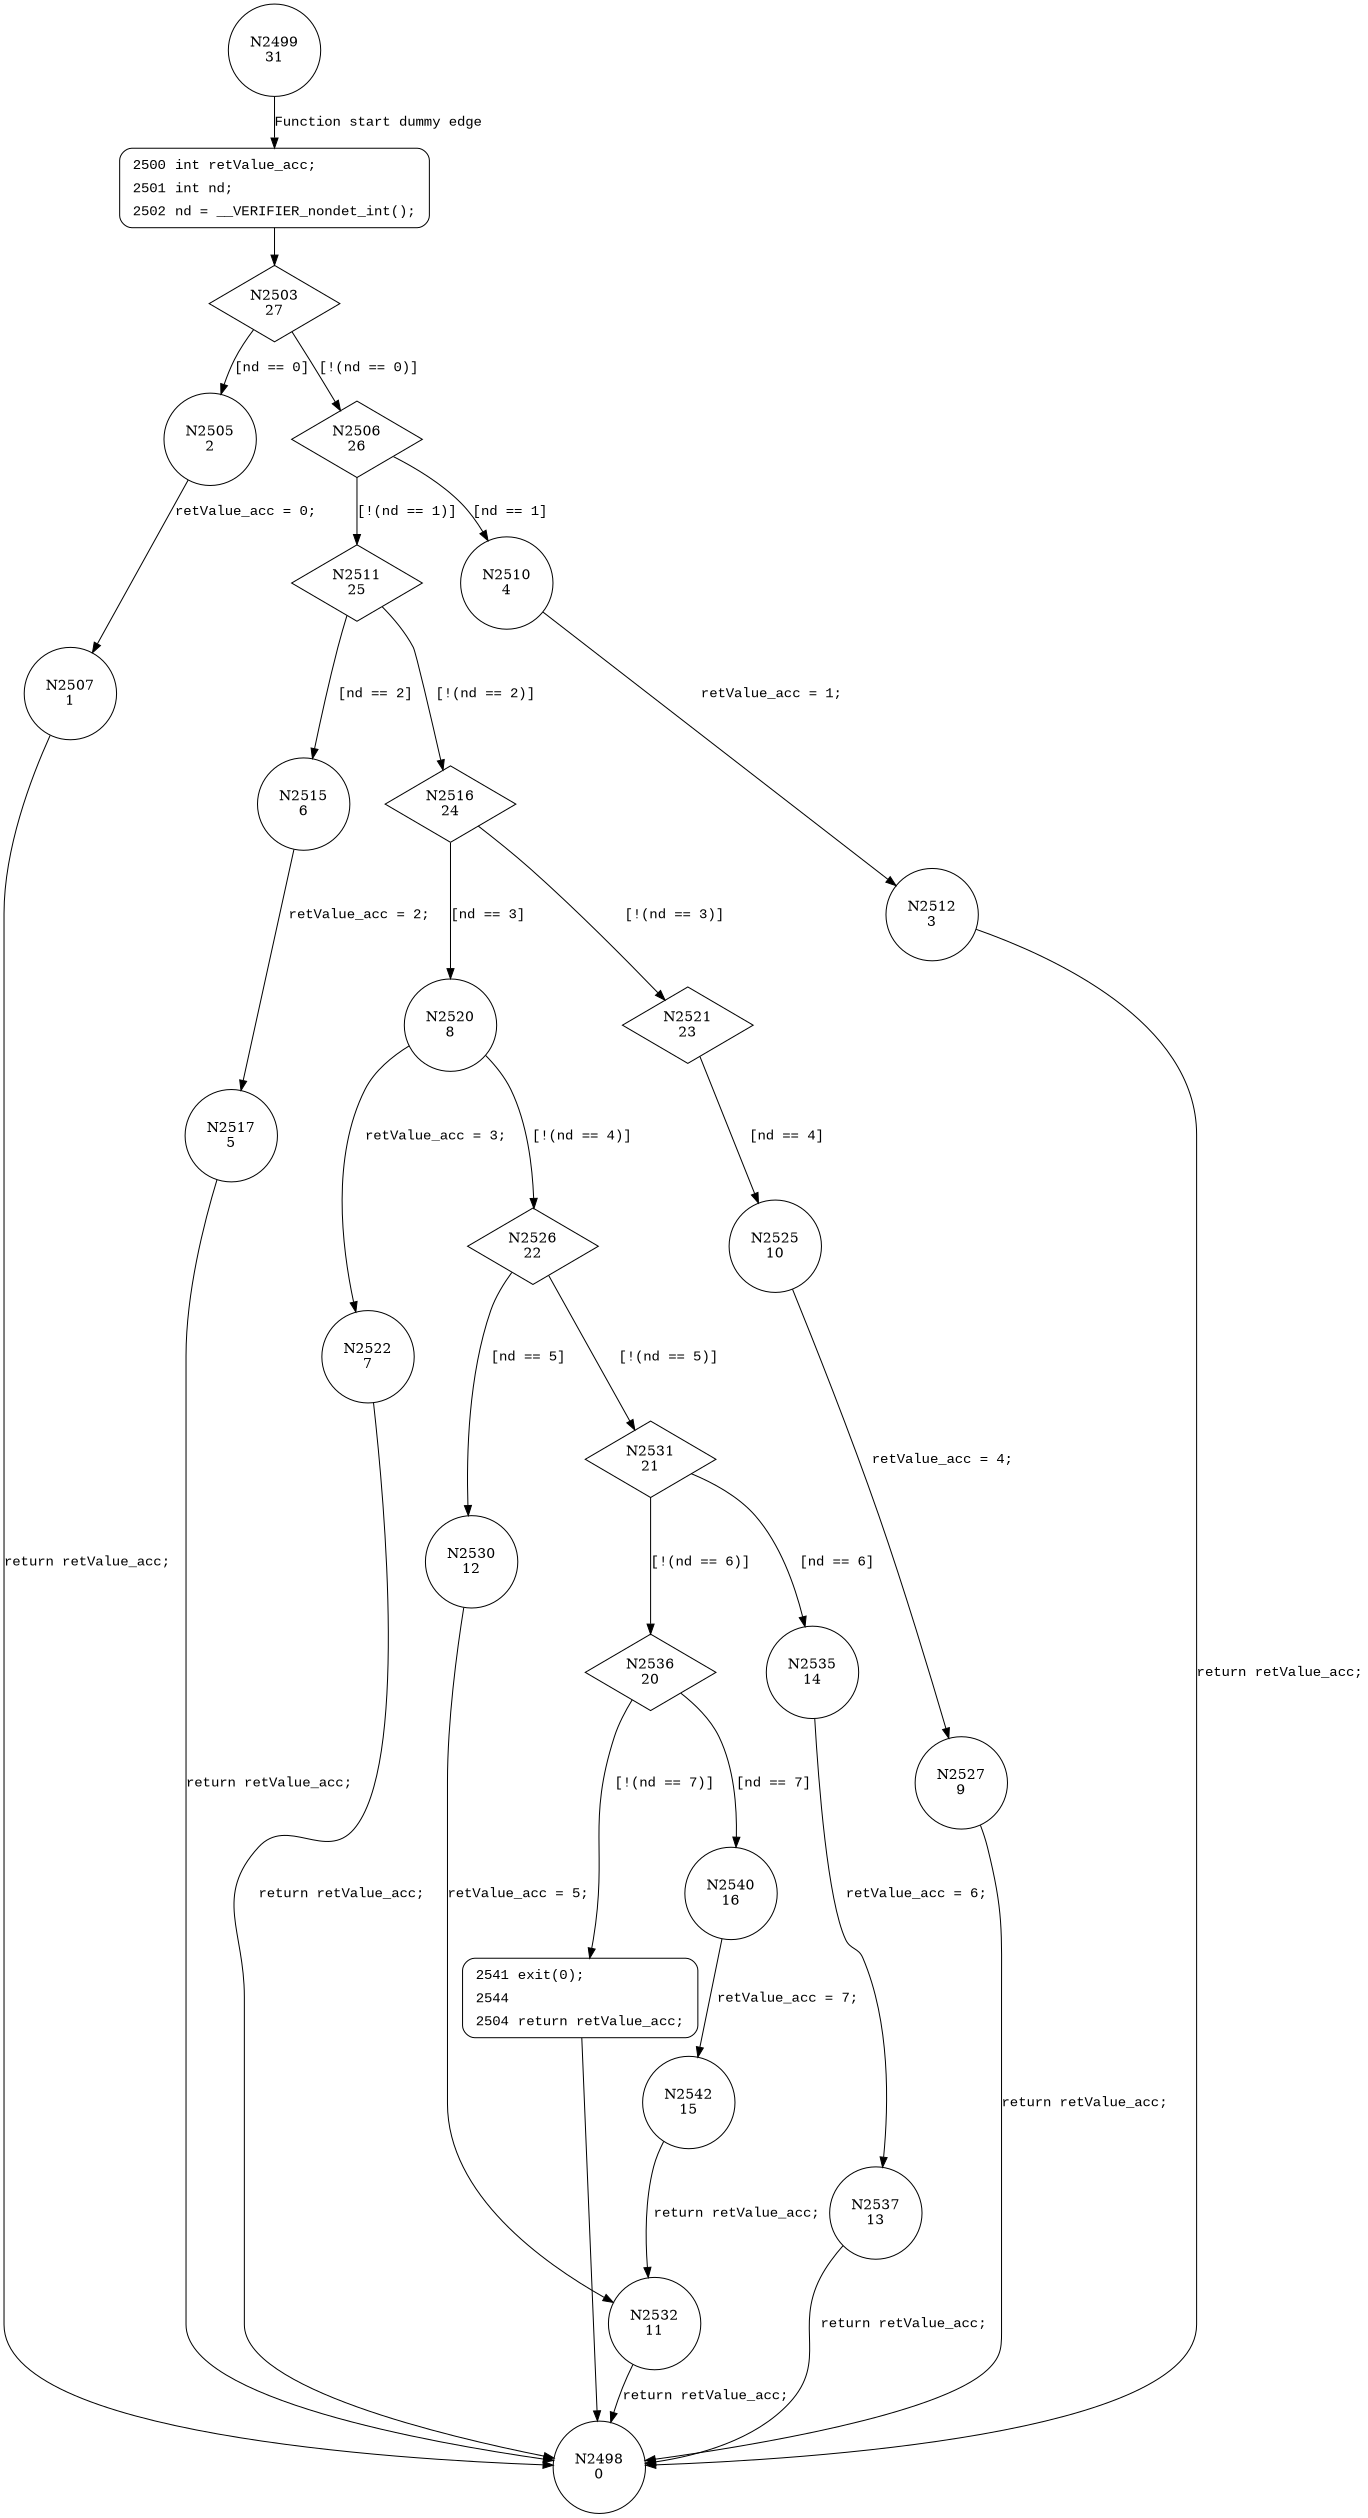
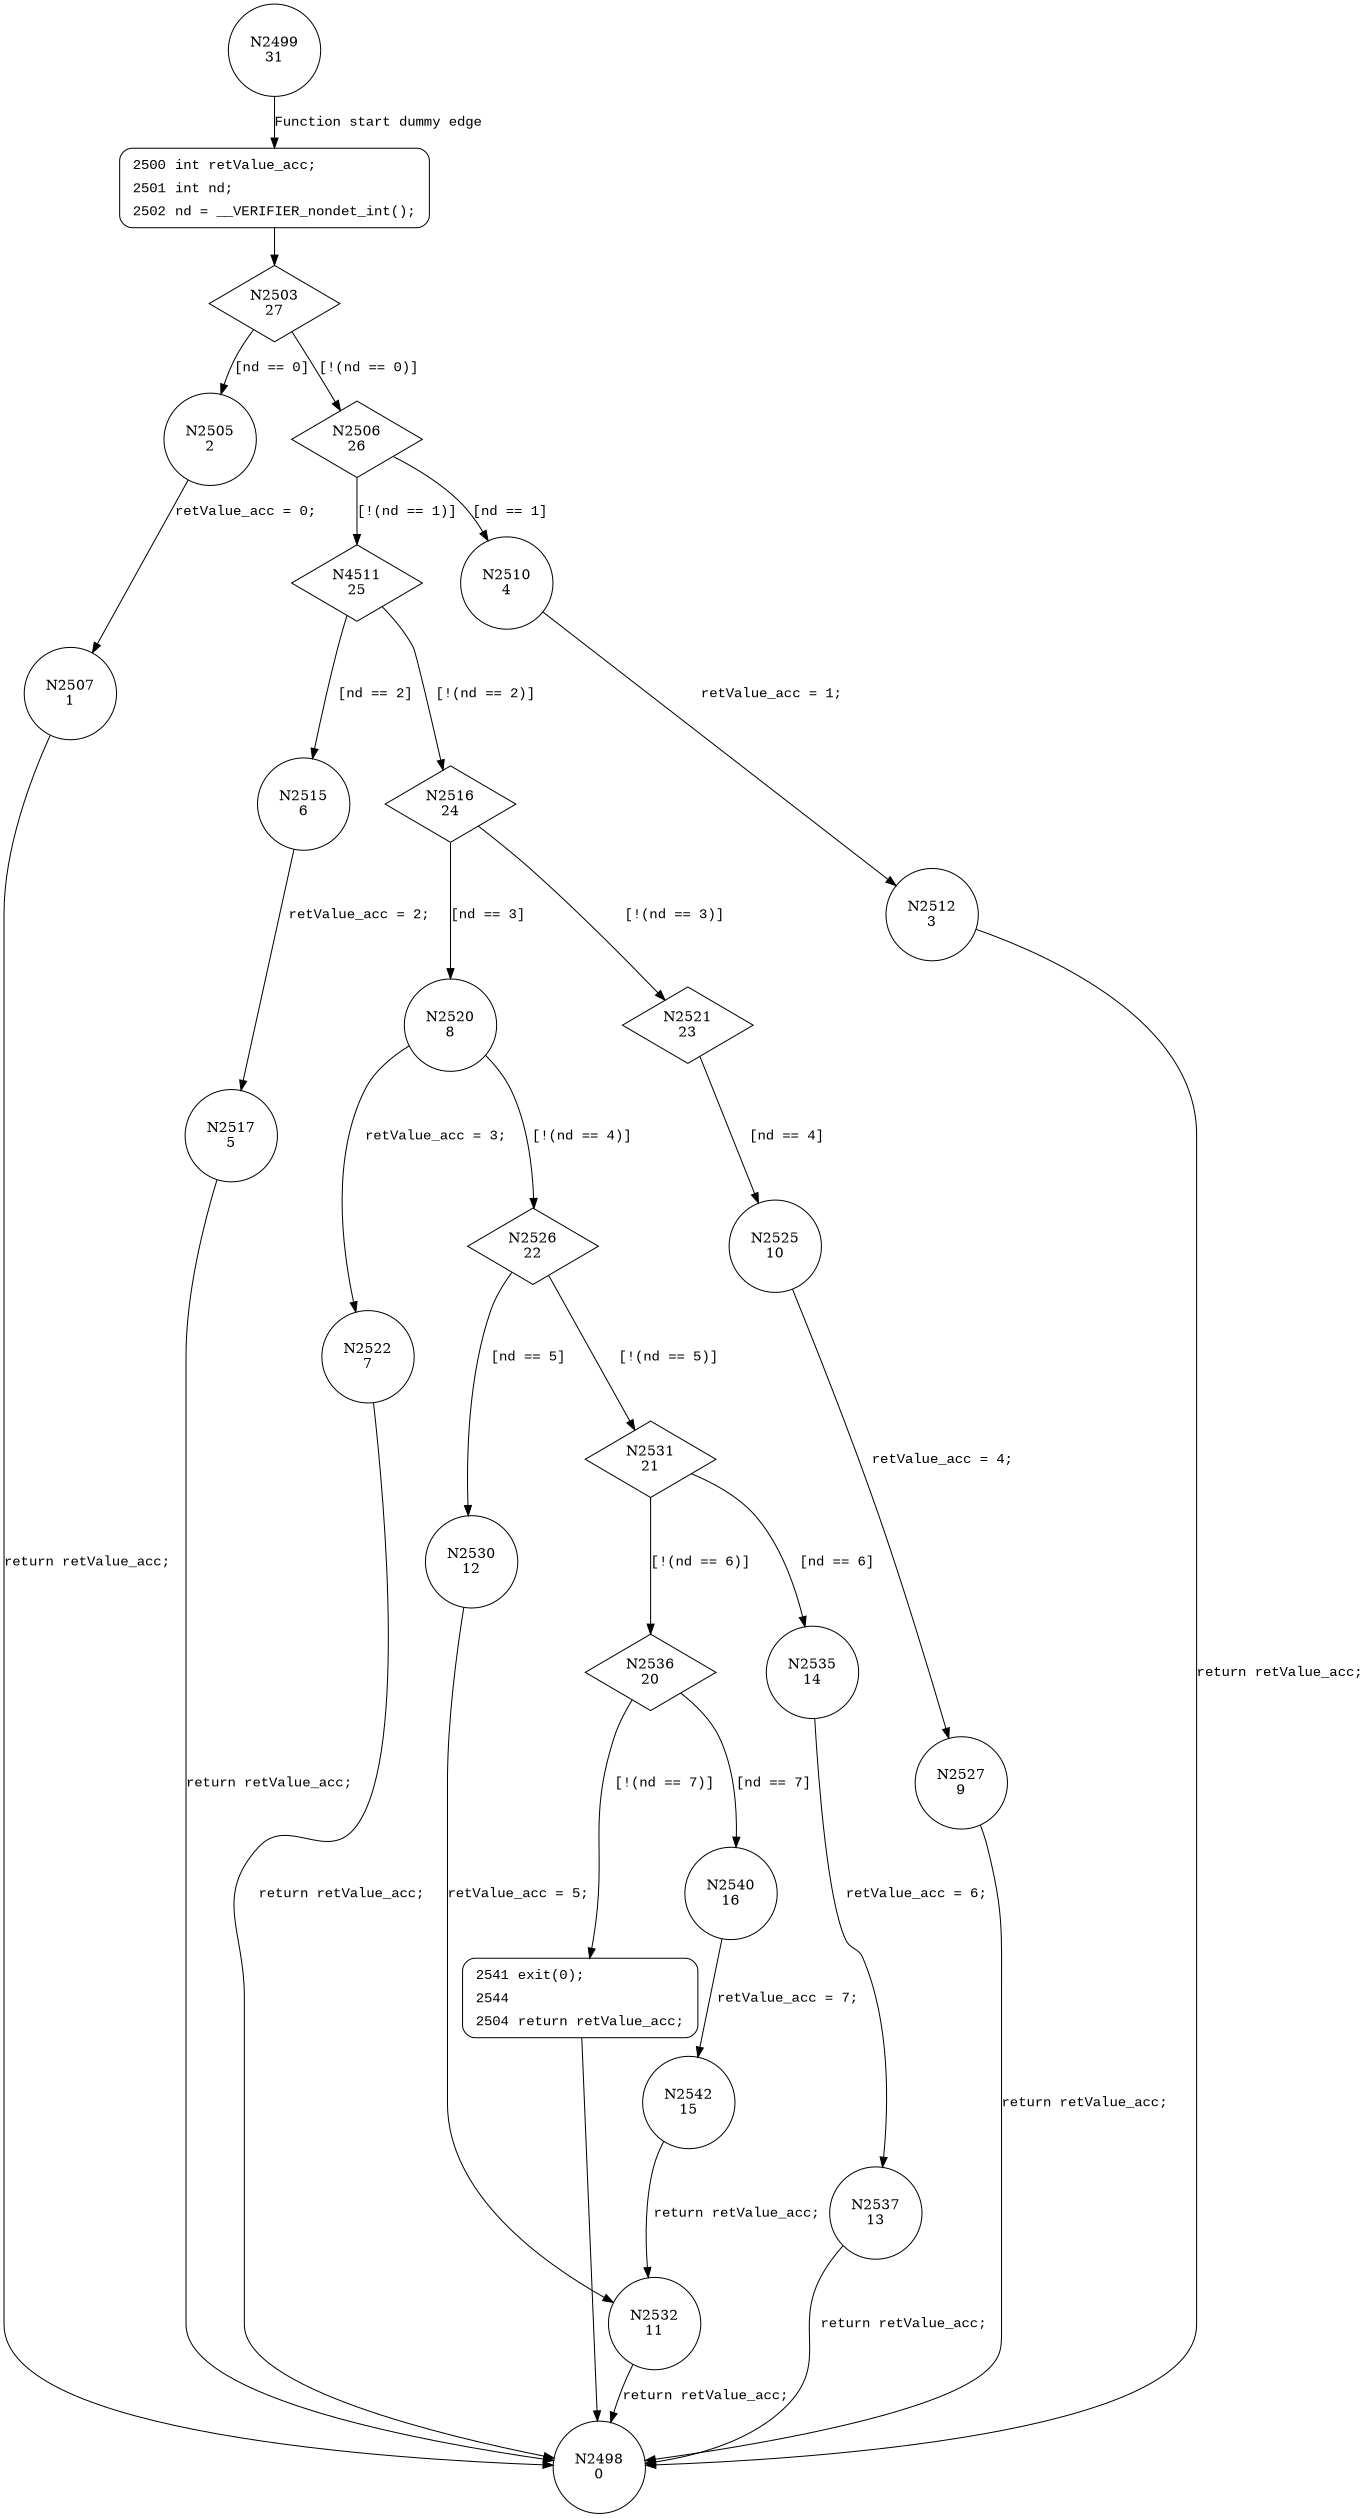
node "N2511 25": label "N2511 25" -> "N4511 25"
